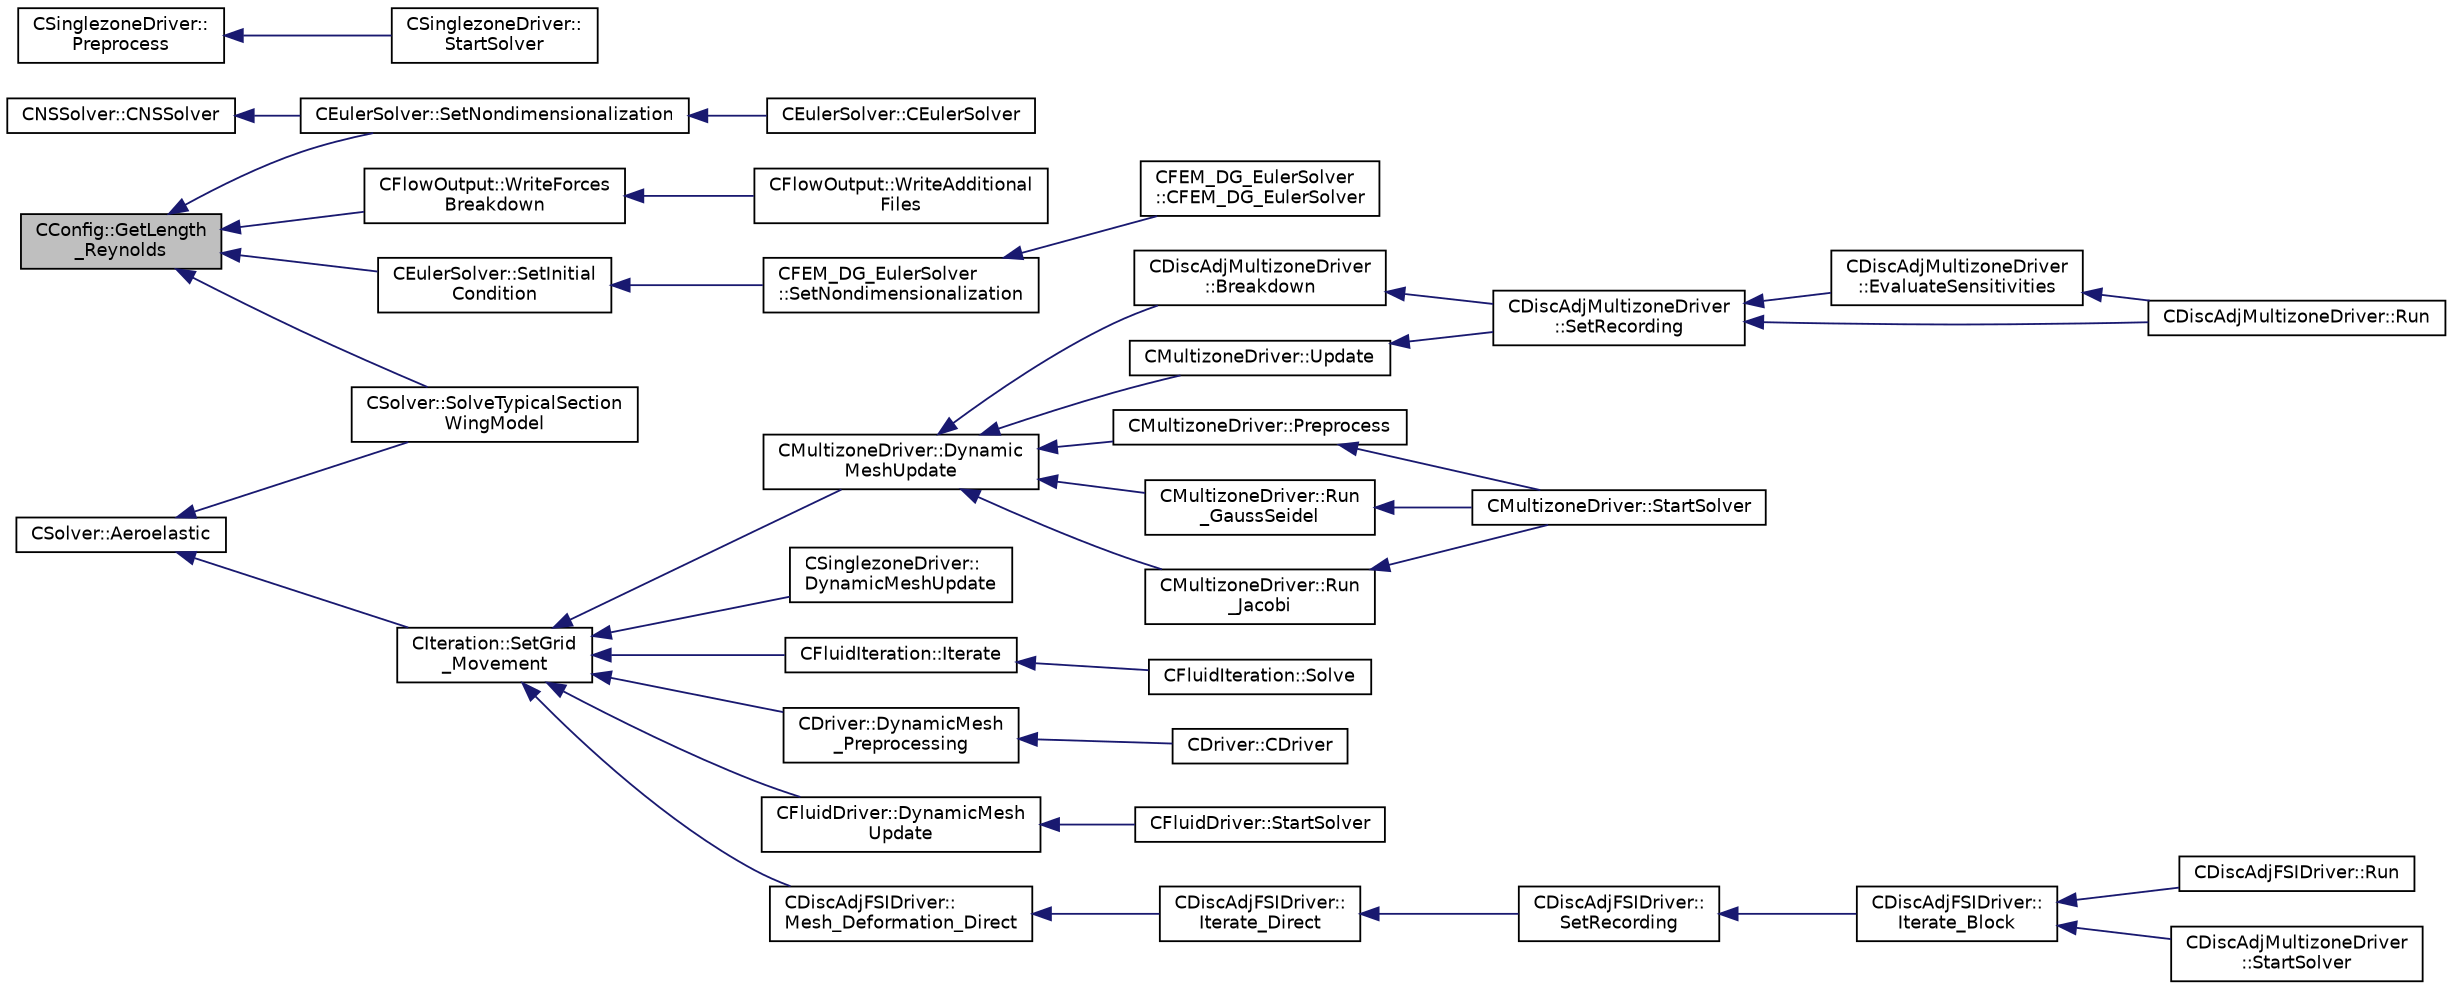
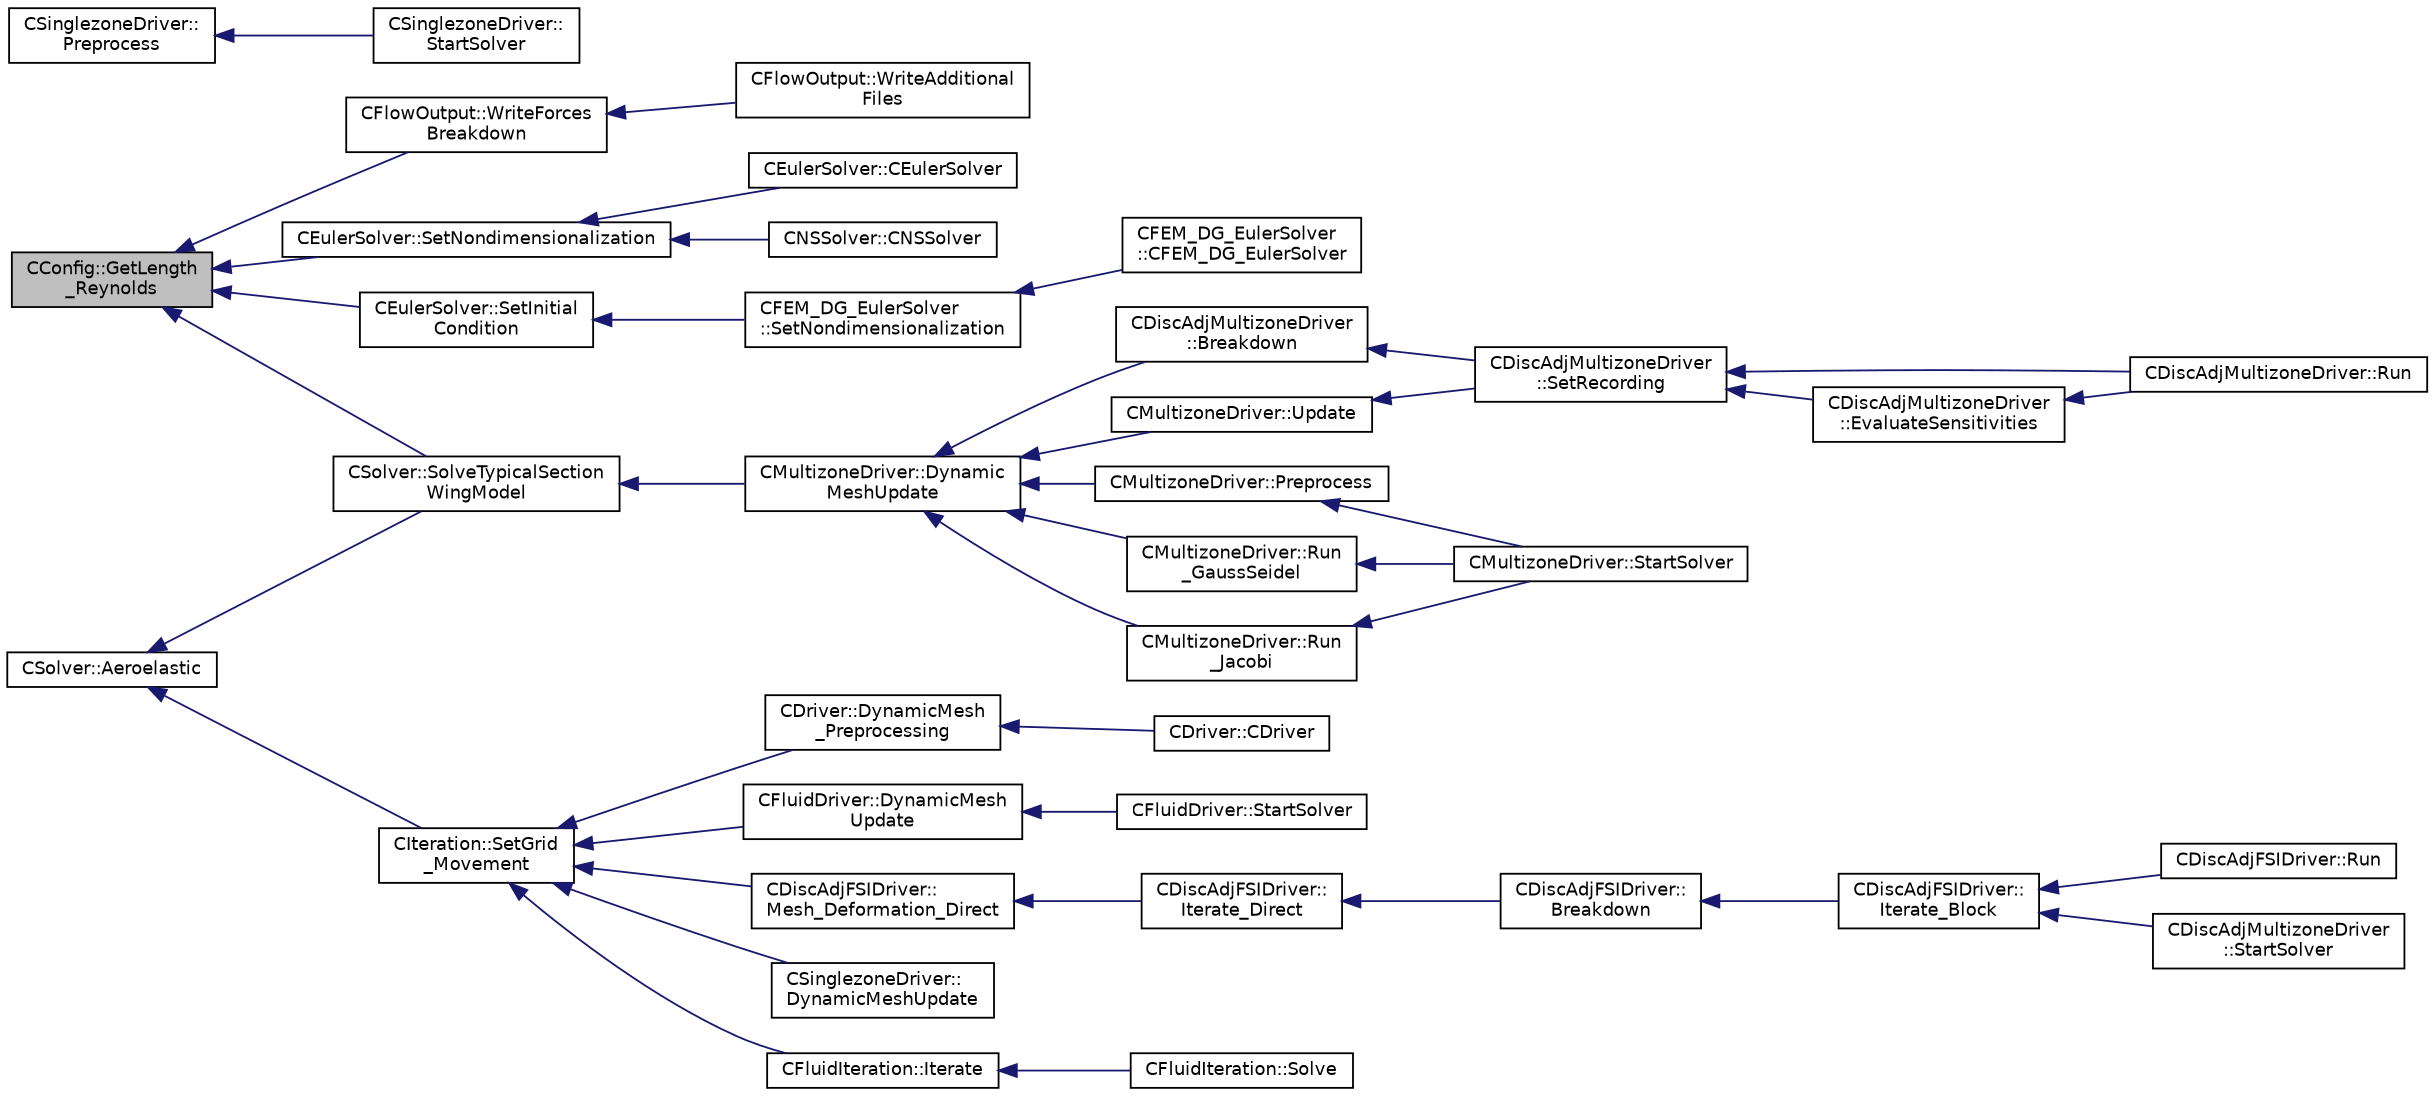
edge "CEulerSolver::SetNondimensionalization" -> "CNSSolver::CNSSolver": reversed
edge "CMultizoneDriver::Dynamic MeshUpdate" -> "CIteration::SetGrid _Movement": now "CMultizoneDriver::Dynamic MeshUpdate" -> "CSolver::SolveTypicalSection WingModel"
node "CDiscAdjFSIDriver:: SetRecording": label "CDiscAdjFSIDriver:: SetRecording" -> "CDiscAdjFSIDriver:: Breakdown"
